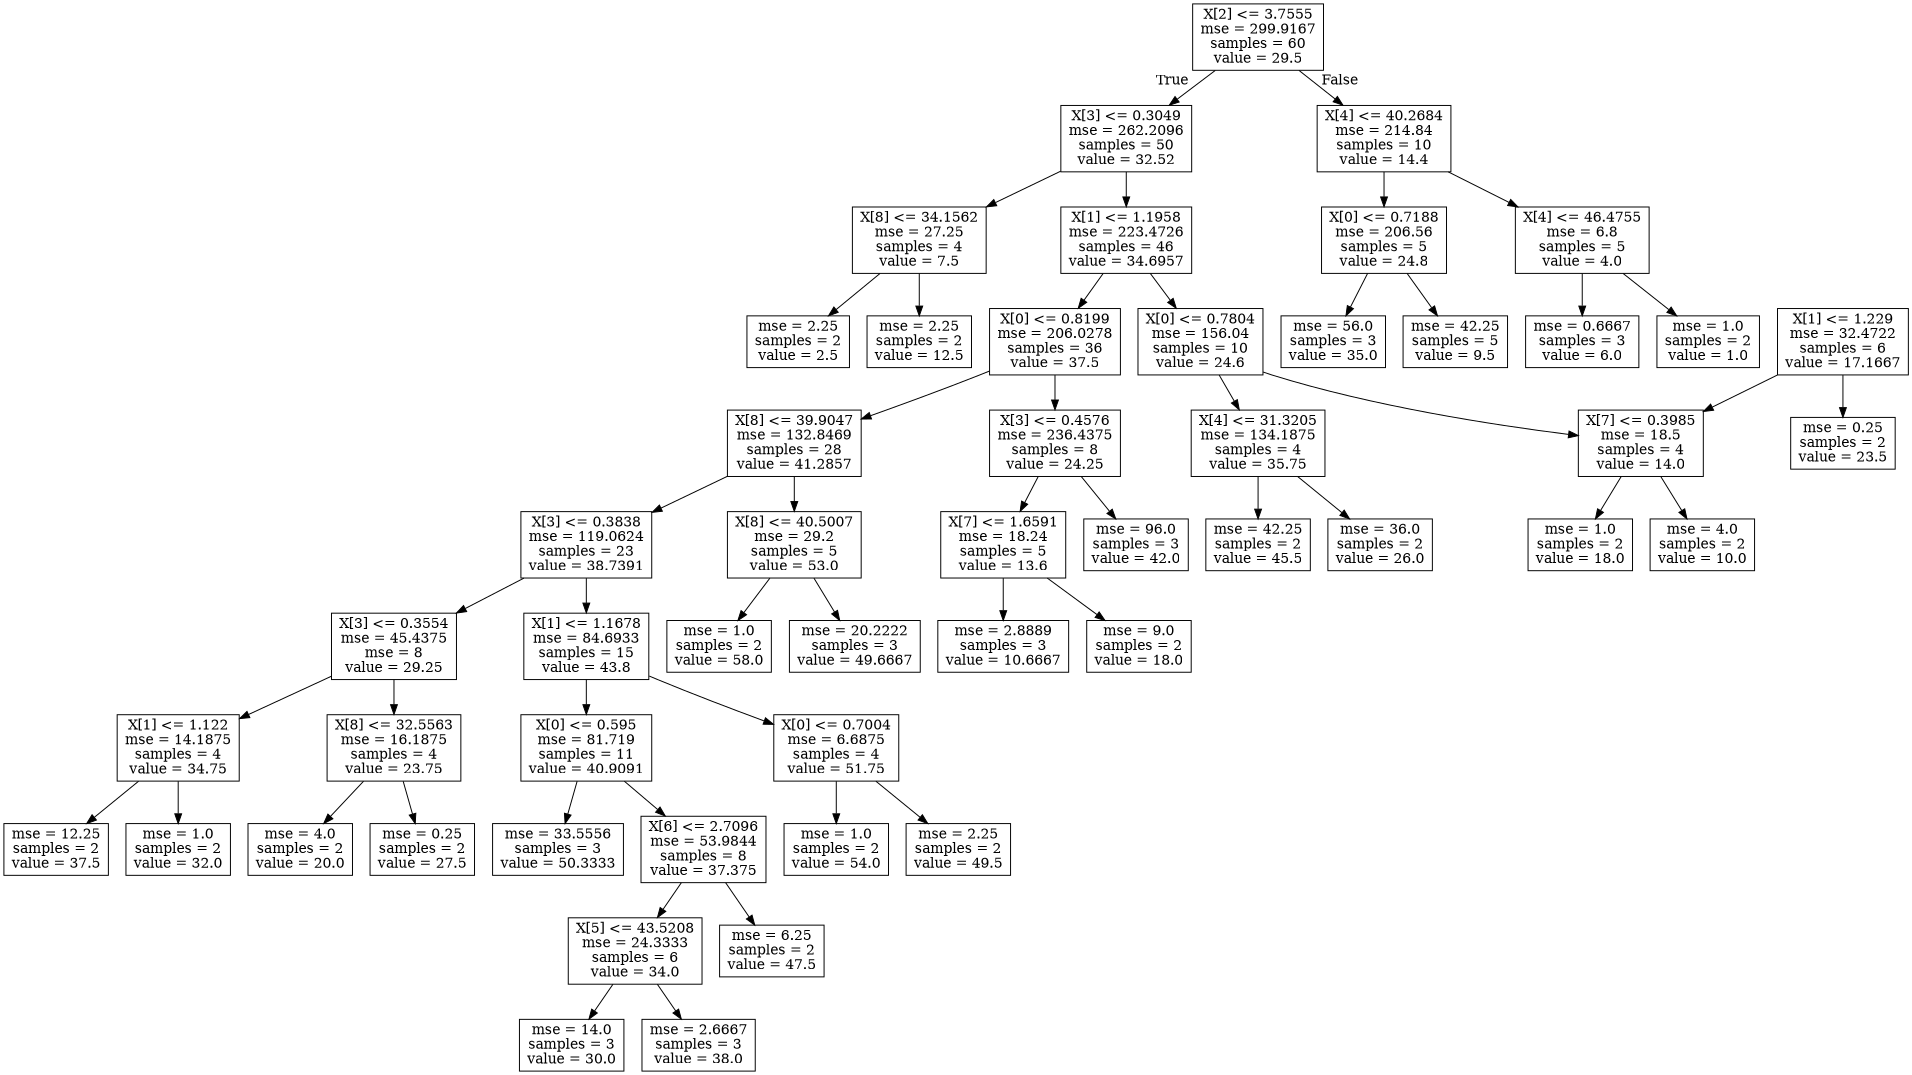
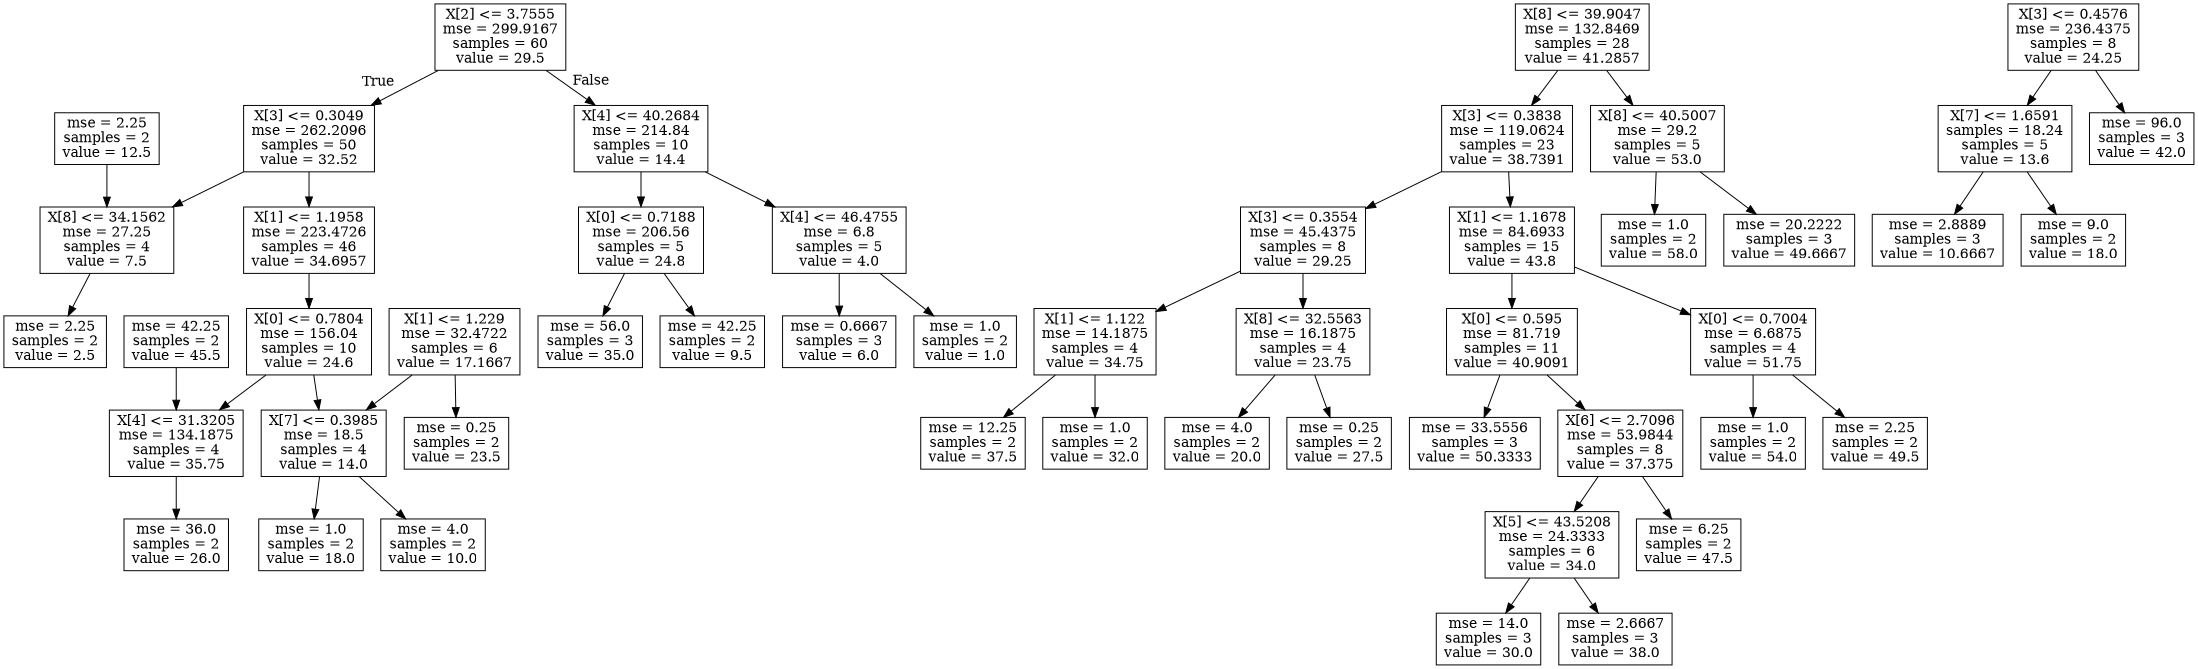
edge "X[8] <= 34.1562 mse = 27.25 samples = 4 value = 7.5" -> "mse = 2.25 samples = 2 value = 12.5": reversed
node "X[0] <= 0.8199 mse = 206.0278 samples = 36 value = 37.5": removed
node "mse = 42.25 samples = 5 value = 9.5": label "mse = 42.25 samples = 5 value = 9.5" -> "mse = 42.25 samples = 2 value = 9.5"
edge "X[4] <= 31.3205 mse = 134.1875 samples = 4 value = 35.75" -> "mse = 42.25 samples = 2 value = 45.5": reversed
node "X[7] <= 1.6591 mse = 18.24 samples = 5 value = 13.6": label "X[7] <= 1.6591 mse = 18.24 samples = 5 value = 13.6" -> "X[7] <= 1.6591 samples = 18.24 samples = 5 value = 13.6"
node "X[3] <= 0.3554 mse = 45.4375 mse = 8 value = 29.25": label "X[3] <= 0.3554 mse = 45.4375 mse = 8 value = 29.25" -> "X[3] <= 0.3554 mse = 45.4375 samples = 8 value = 29.25"
